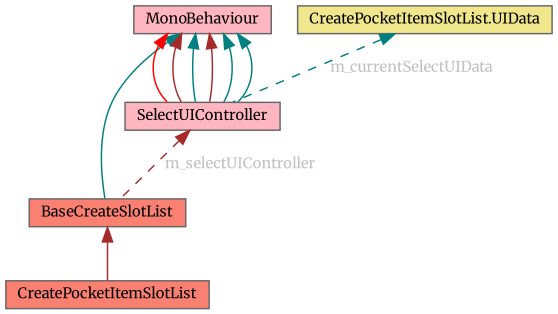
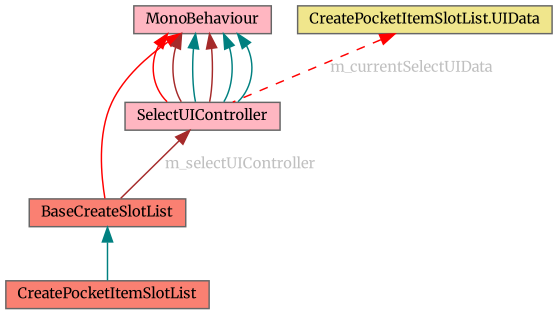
edge "SelectUIController" -> "CreatePocketItemSlotList.UIData": color teal -> red
edge "BaseCreateSlotList" -> "MonoBehaviour": color teal -> red
edge "BaseCreateSlotList" -> "SelectUIController": style dashed -> solid
edge "CreatePocketItemSlotList" -> "BaseCreateSlotList": color brown -> teal
